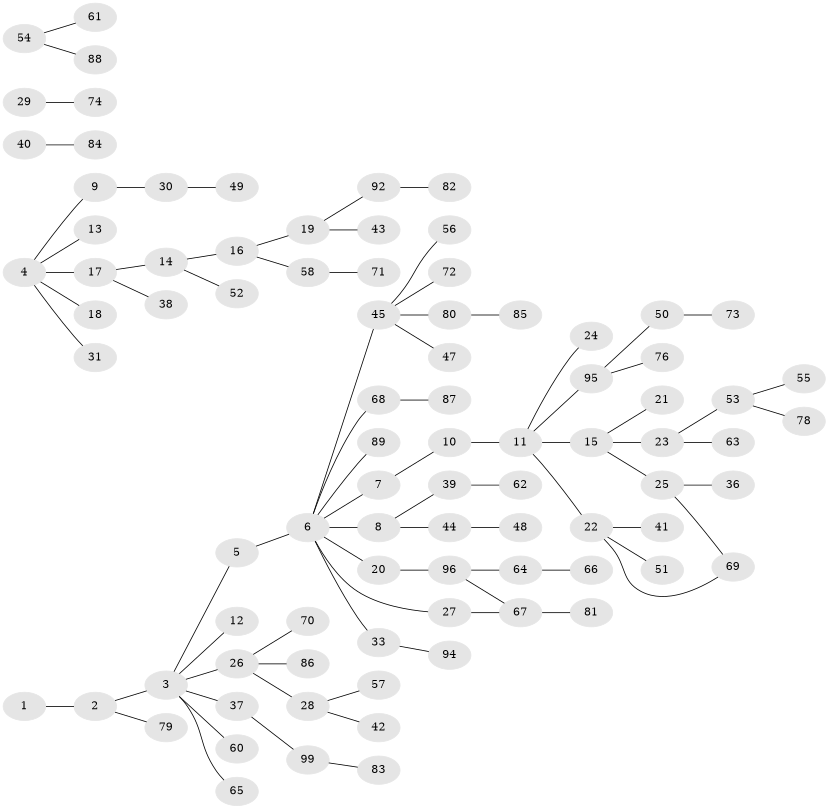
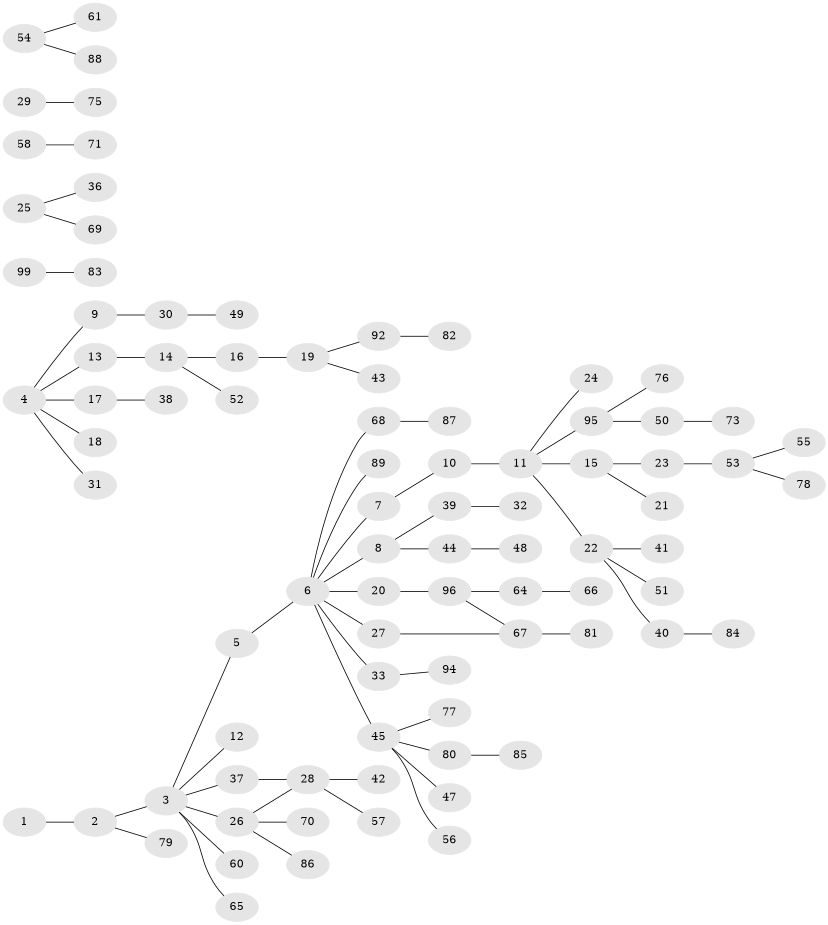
node "74": label "74" -> "75"
edge "16" -- "58": removed
edge "14" -- "17": now "14" -- "13"
node "72": label "72" -> "77"
node "63": removed
edge "15" -- "25": removed
node "62": label "62" -> "32"
edge "22" -- "69": now "22" -- "40"
edge "37" -- "99": now "37" -- "28"
